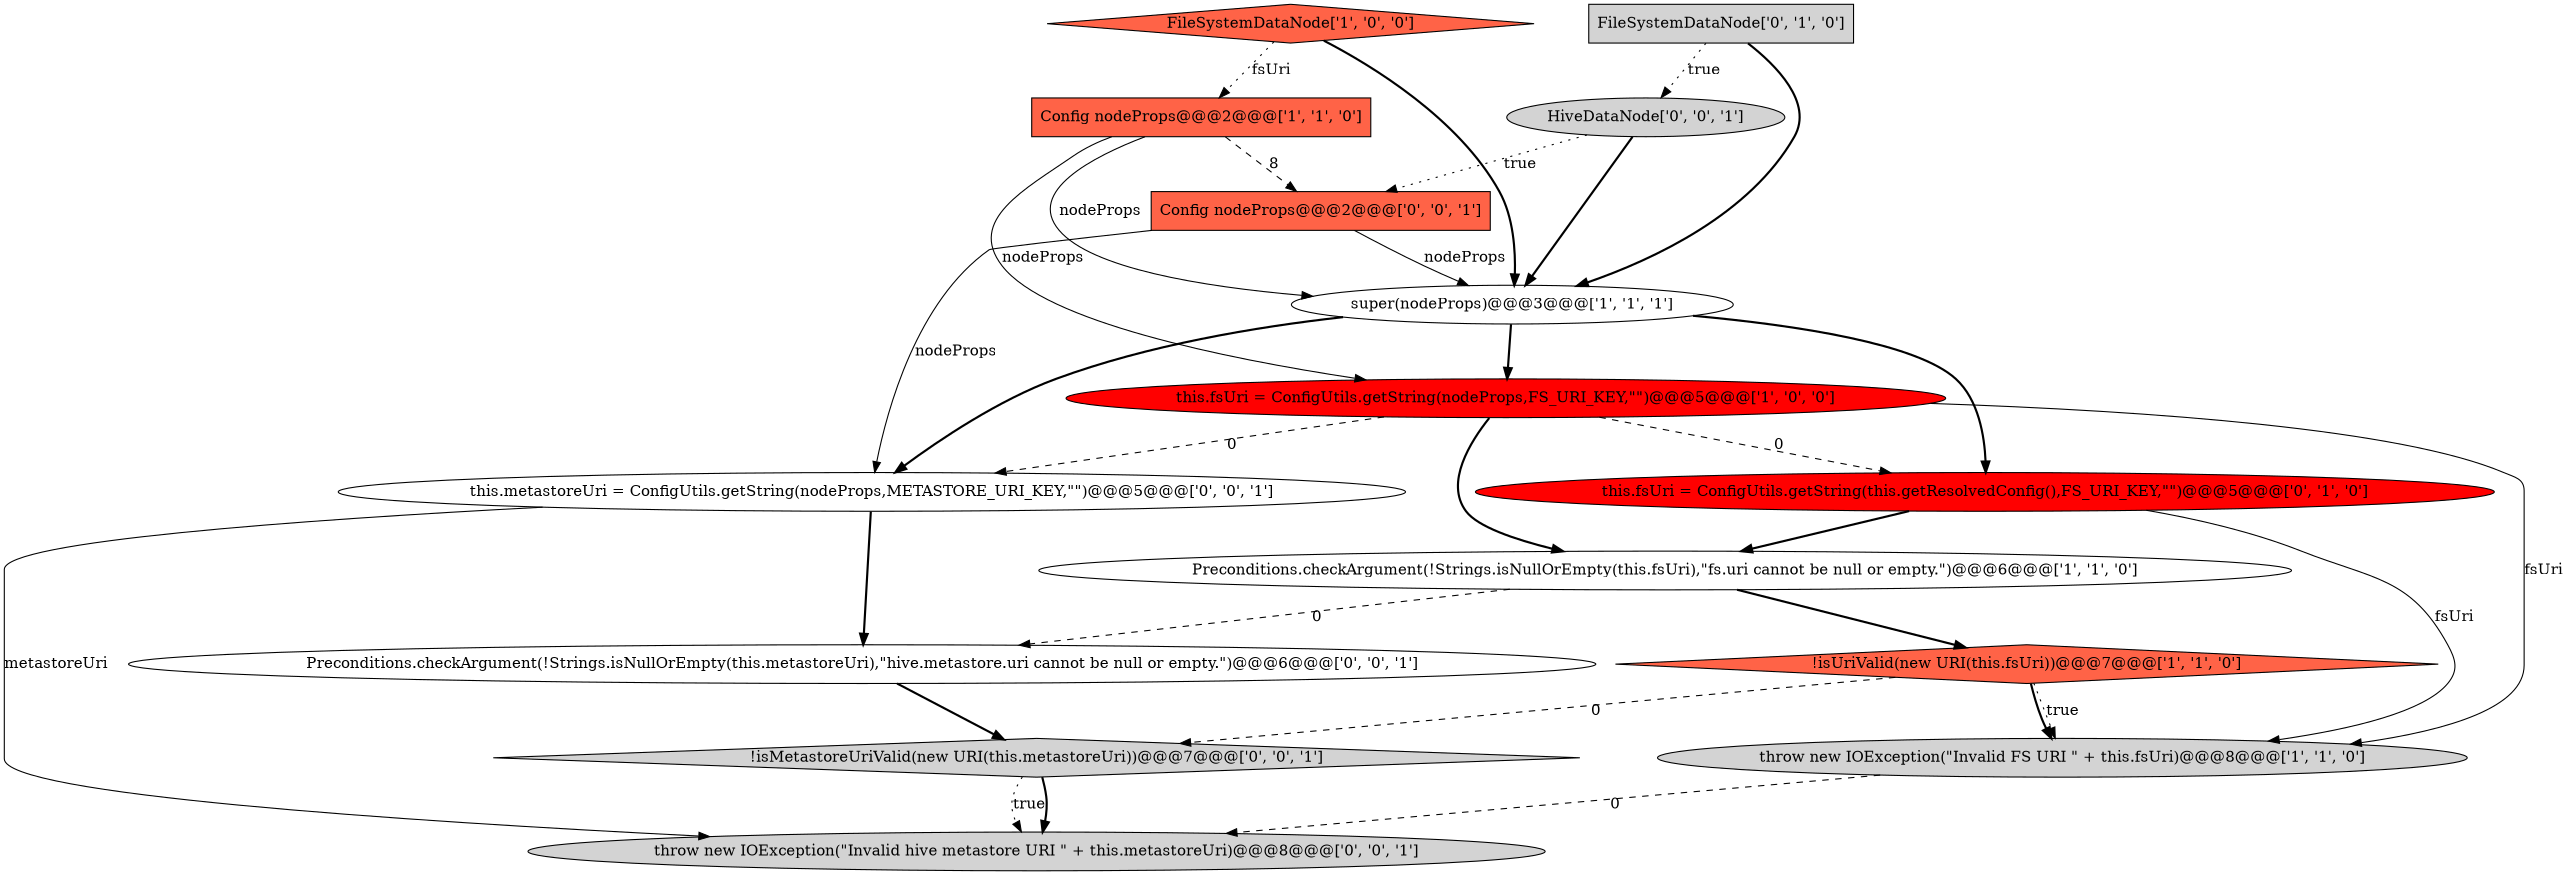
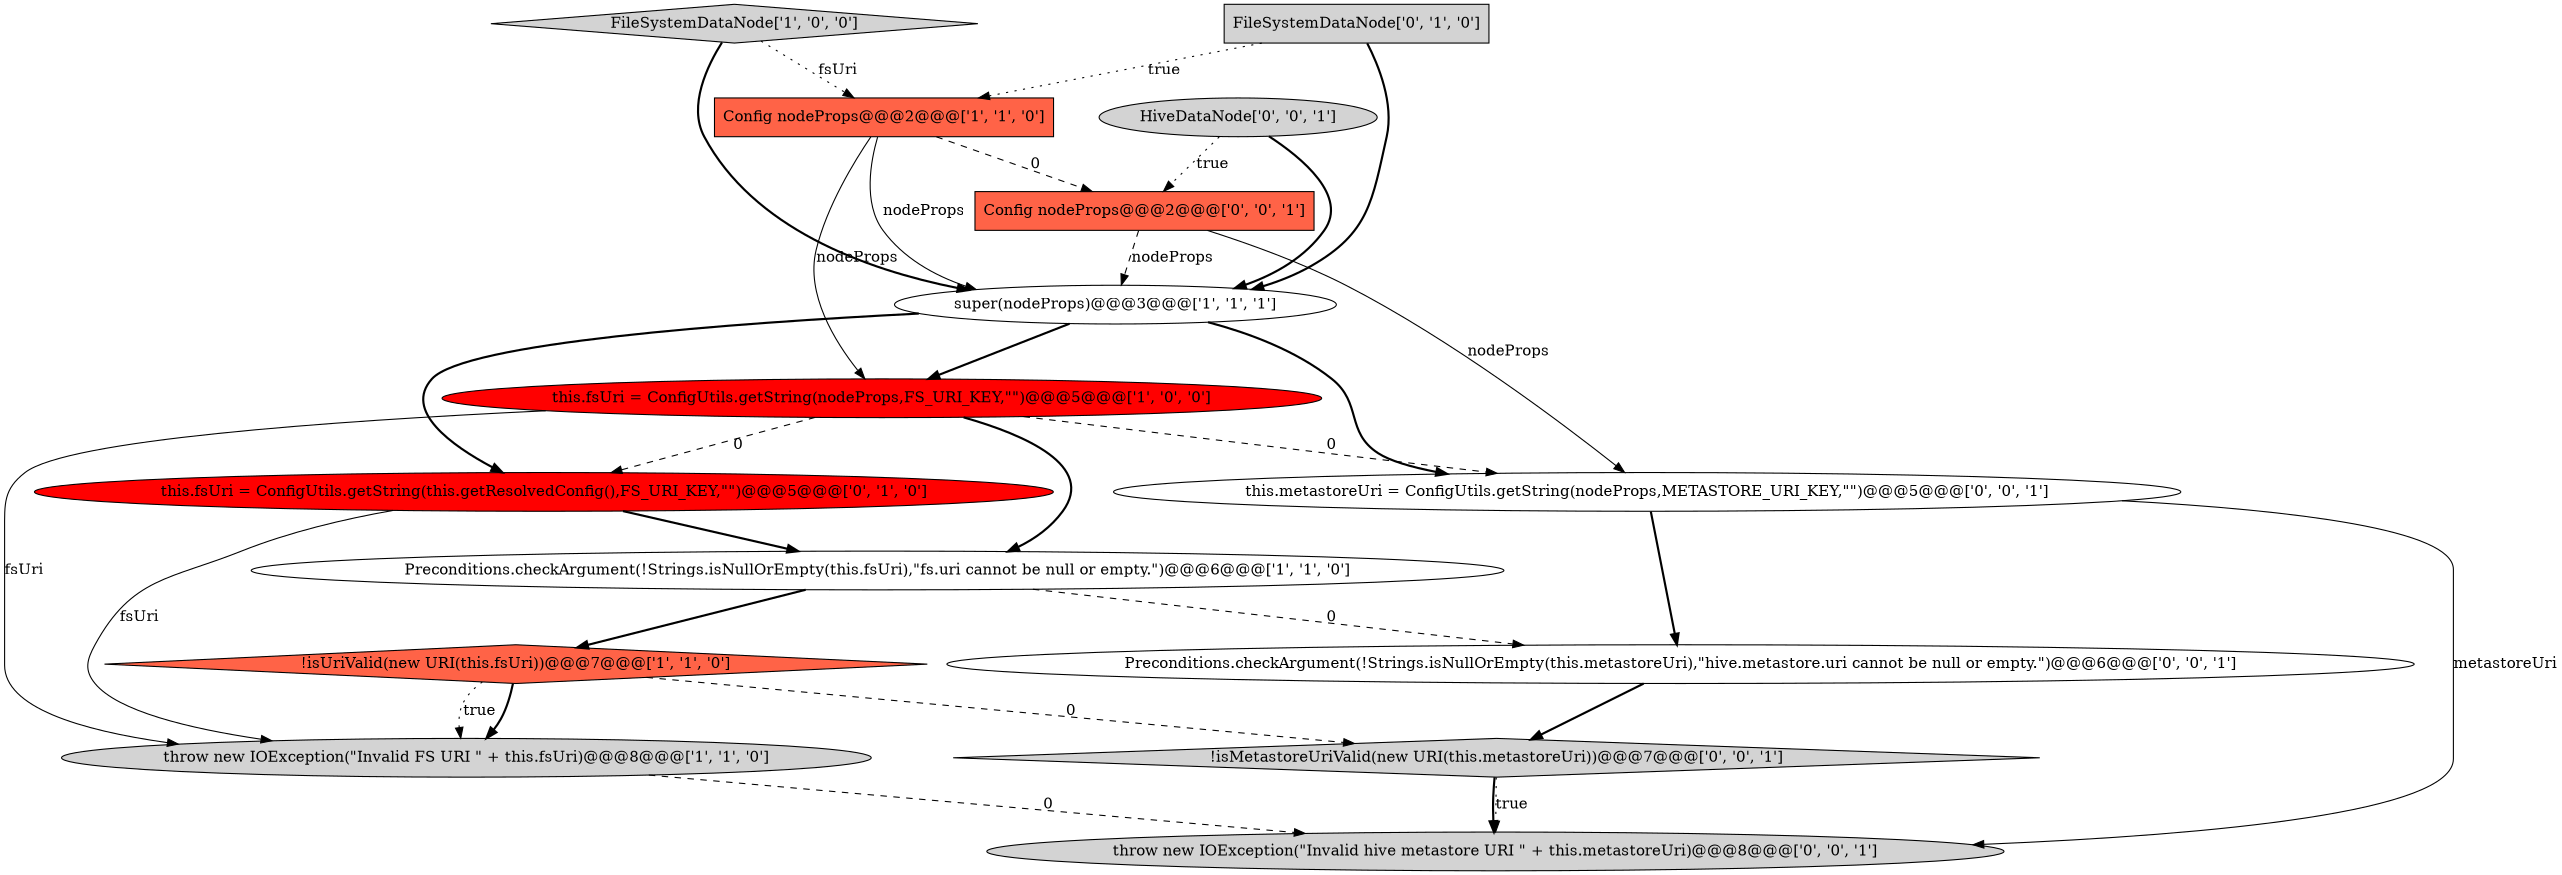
node "FileSystemDataNode['1', '0', '0']": fillcolor tomato -> lightgray
edge "FileSystemDataNode['0', '1', '0']" -> "HiveDataNode['0', '0', '1']": now "FileSystemDataNode['0', '1', '0']" -> "Config nodeProps@@@2@@@['1', '1', '0']"
edge "Config nodeProps@@@2@@@['1', '1', '0']" -> "Config nodeProps@@@2@@@['0', '0', '1']": label "8" -> "0"
edge "Config nodeProps@@@2@@@['0', '0', '1']" -> "super(nodeProps)@@@3@@@['1', '1', '1']": style solid -> dashed
